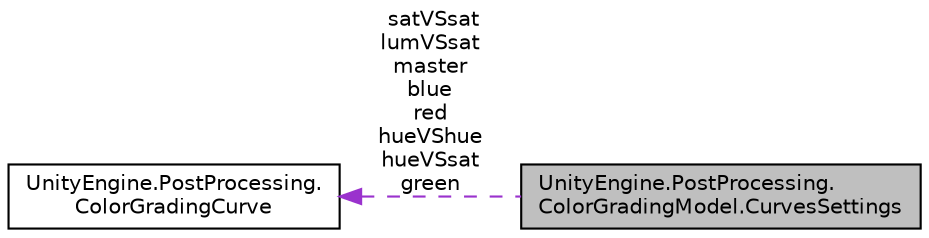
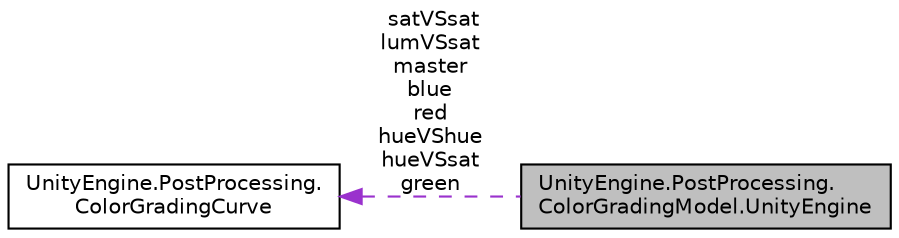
node "UnityEngine.PostProcessing. ColorGradingModel.CurvesSettings": label "UnityEngine.PostProcessing. ColorGradingModel.CurvesSettings" -> "UnityEngine.PostProcessing. ColorGradingModel.UnityEngine"
